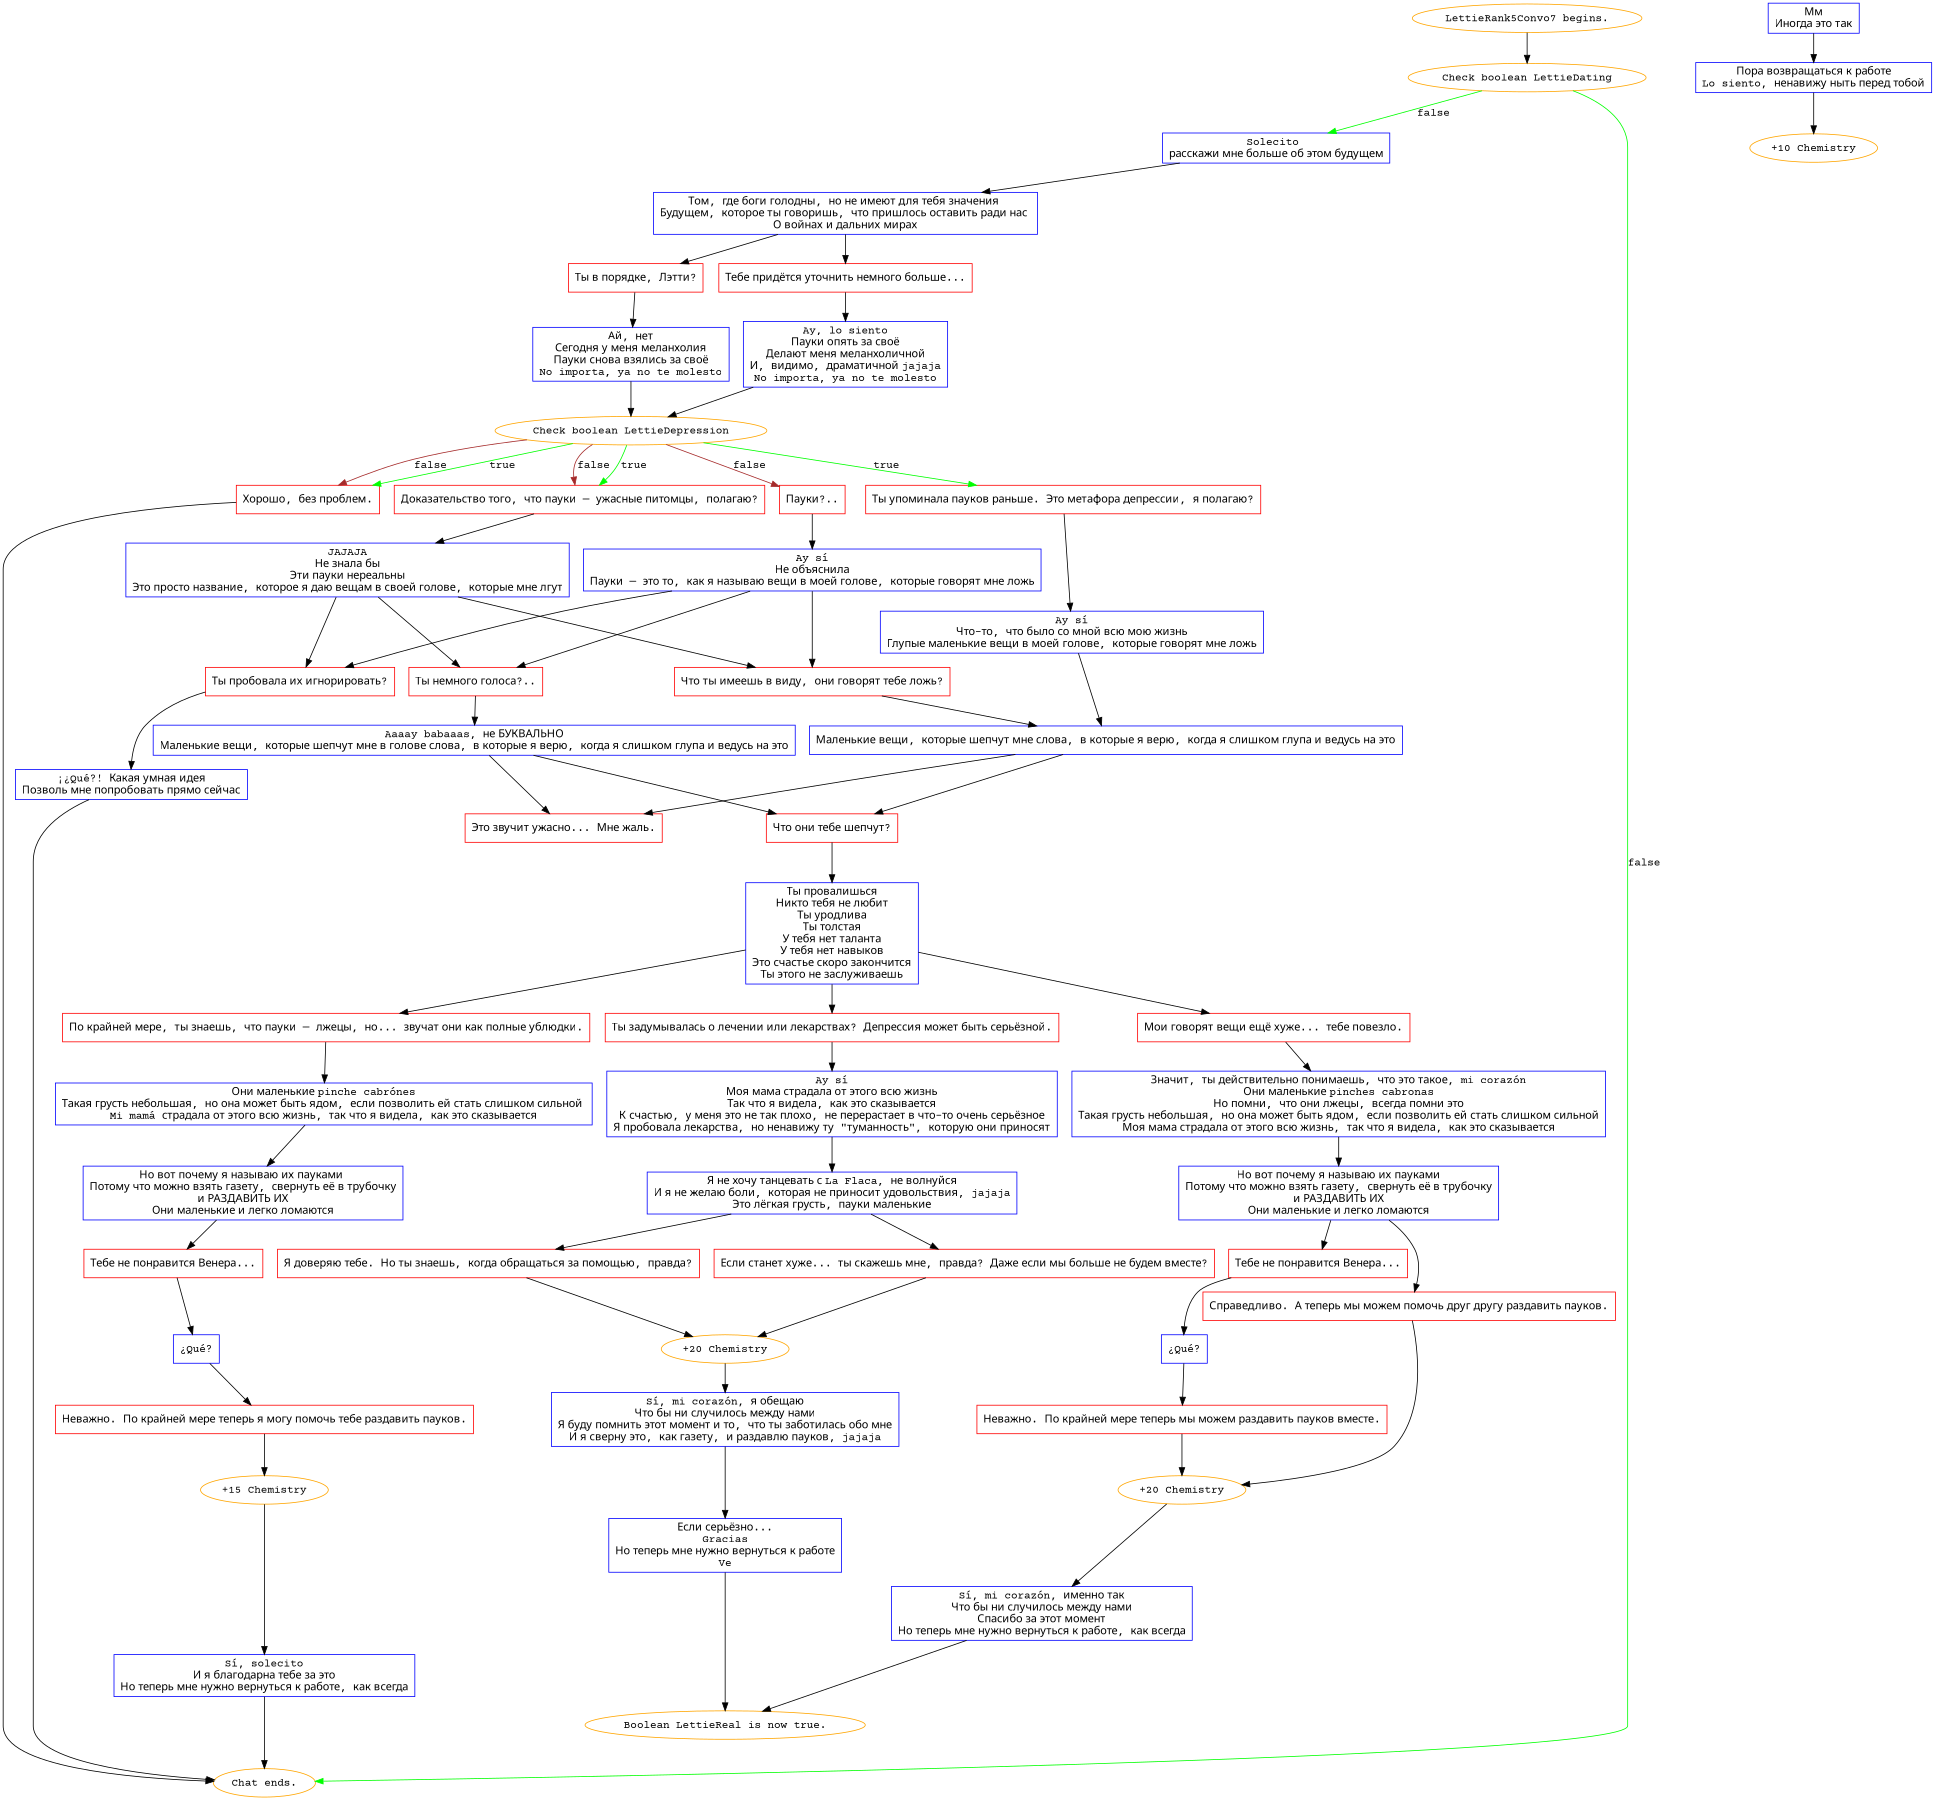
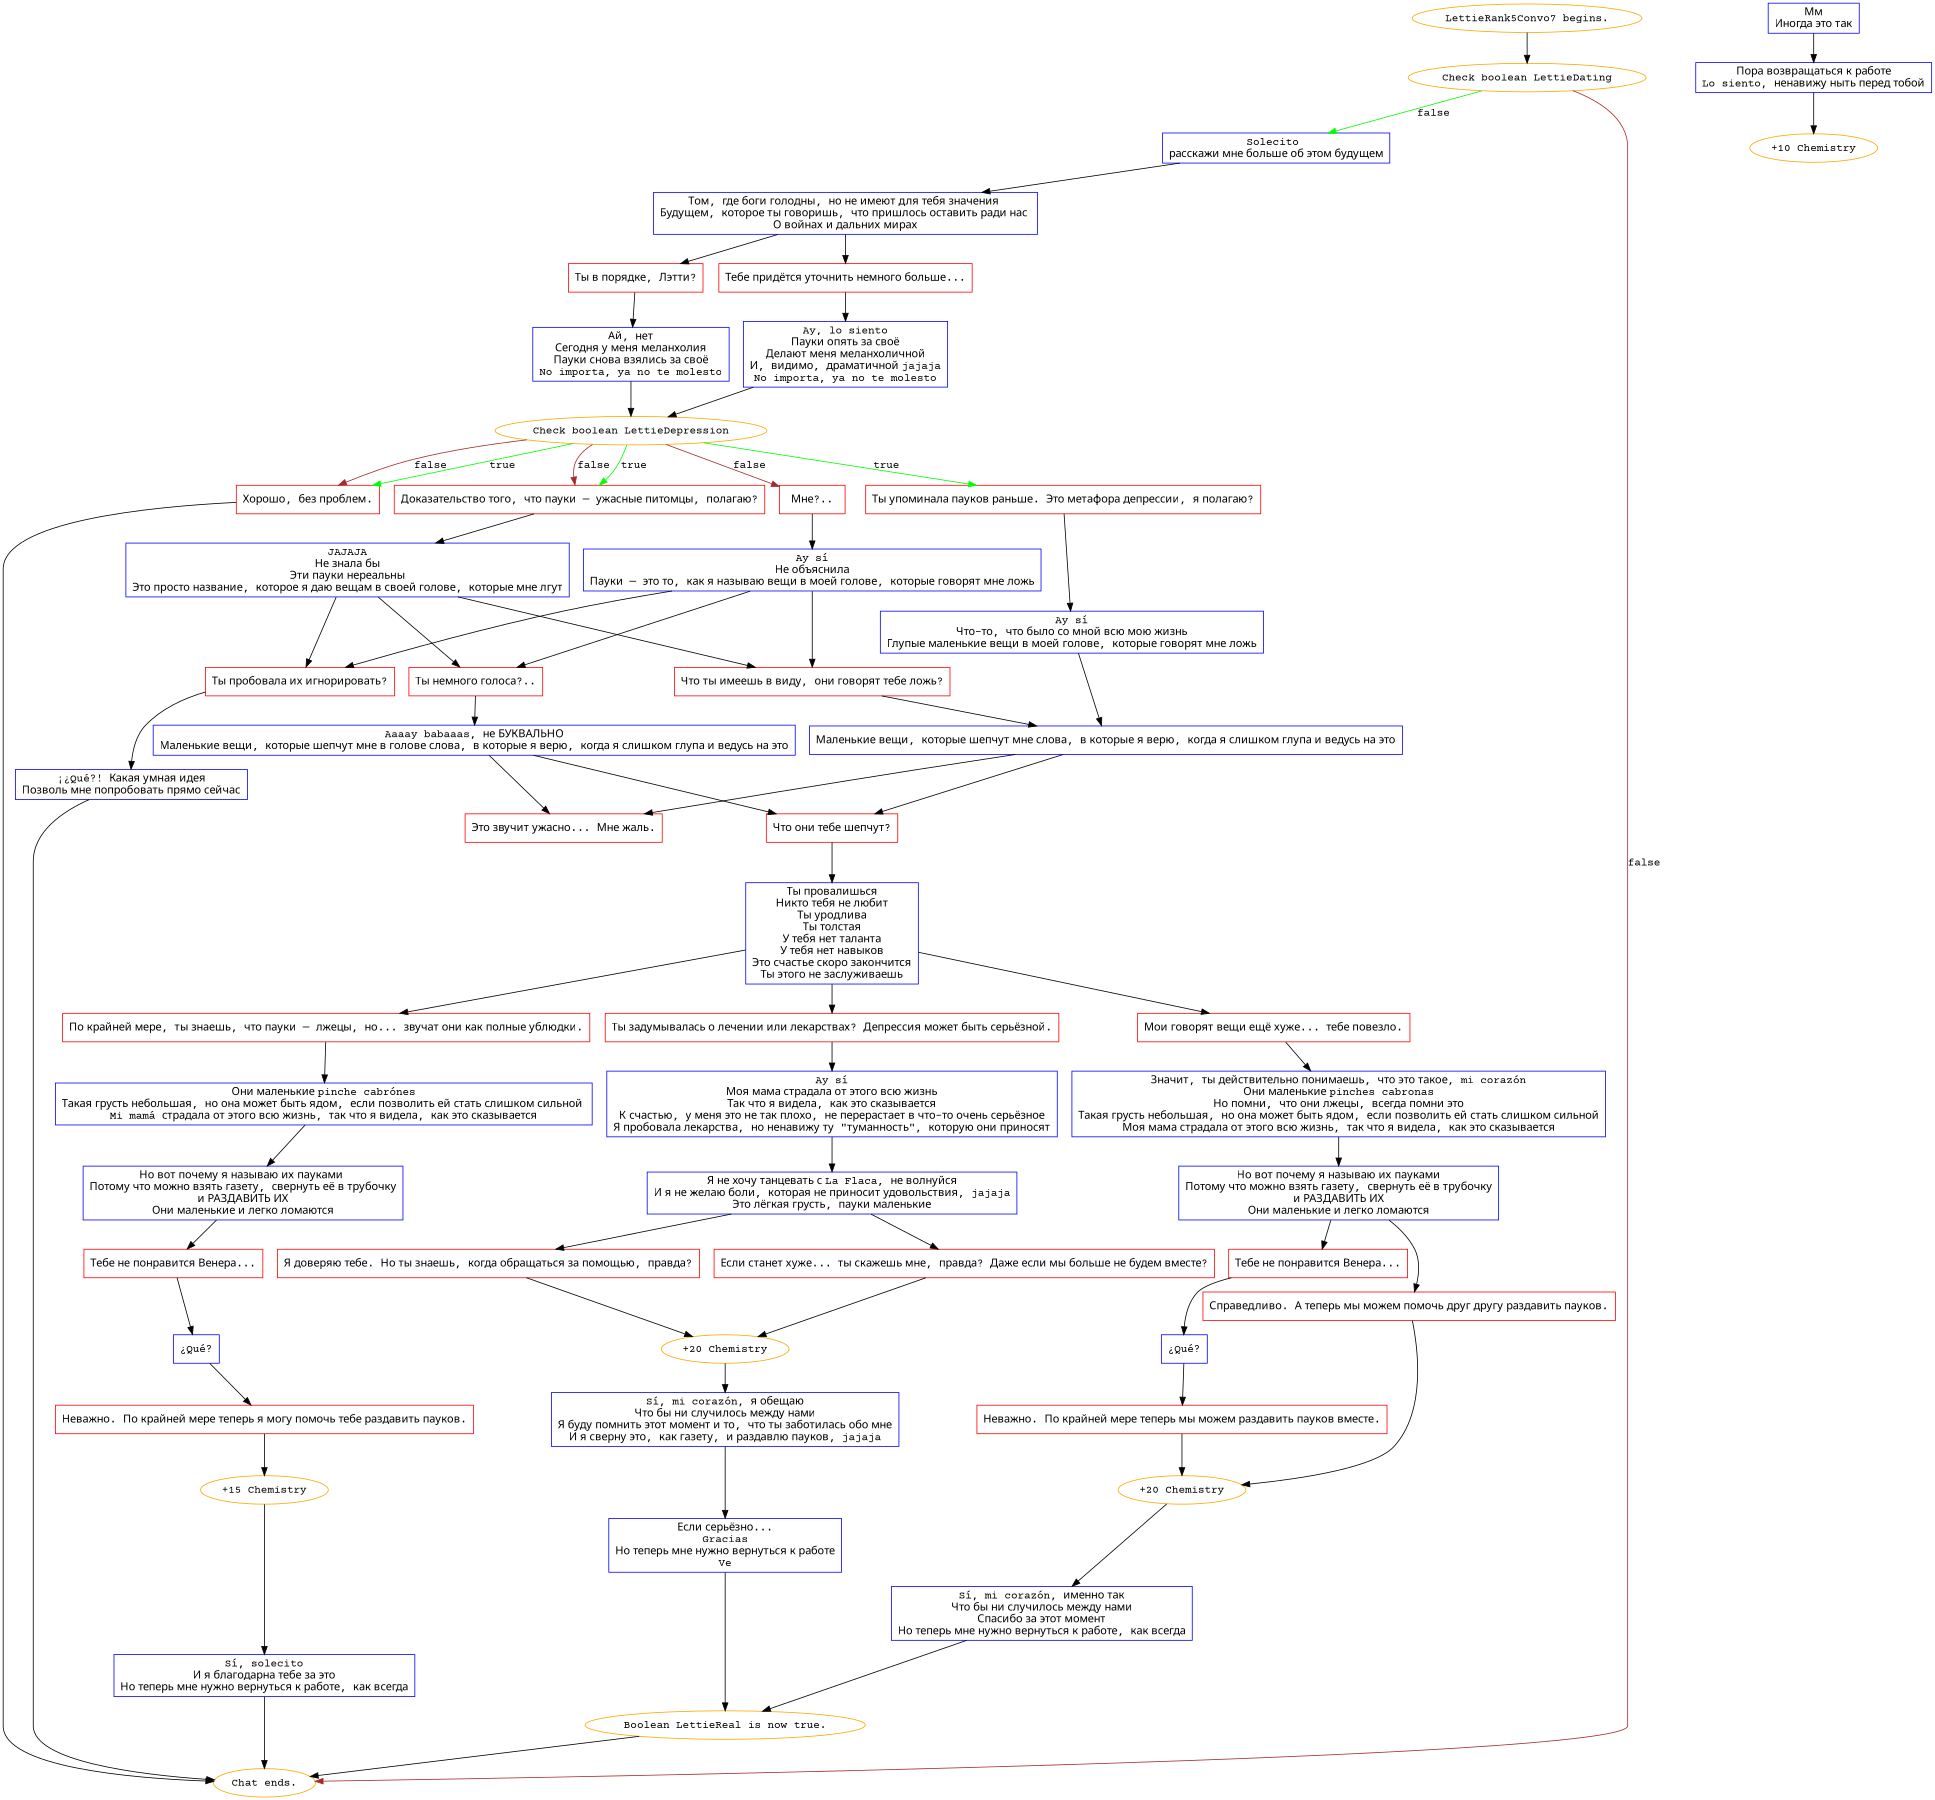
node "Пауки?..": label "Пауки?.." -> "Мне?.."
edge "Check boolean LettieDating" -> "Chat ends.": color green -> brown
edge "Boolean LettieReal is now true." -> "Chat ends.": added
